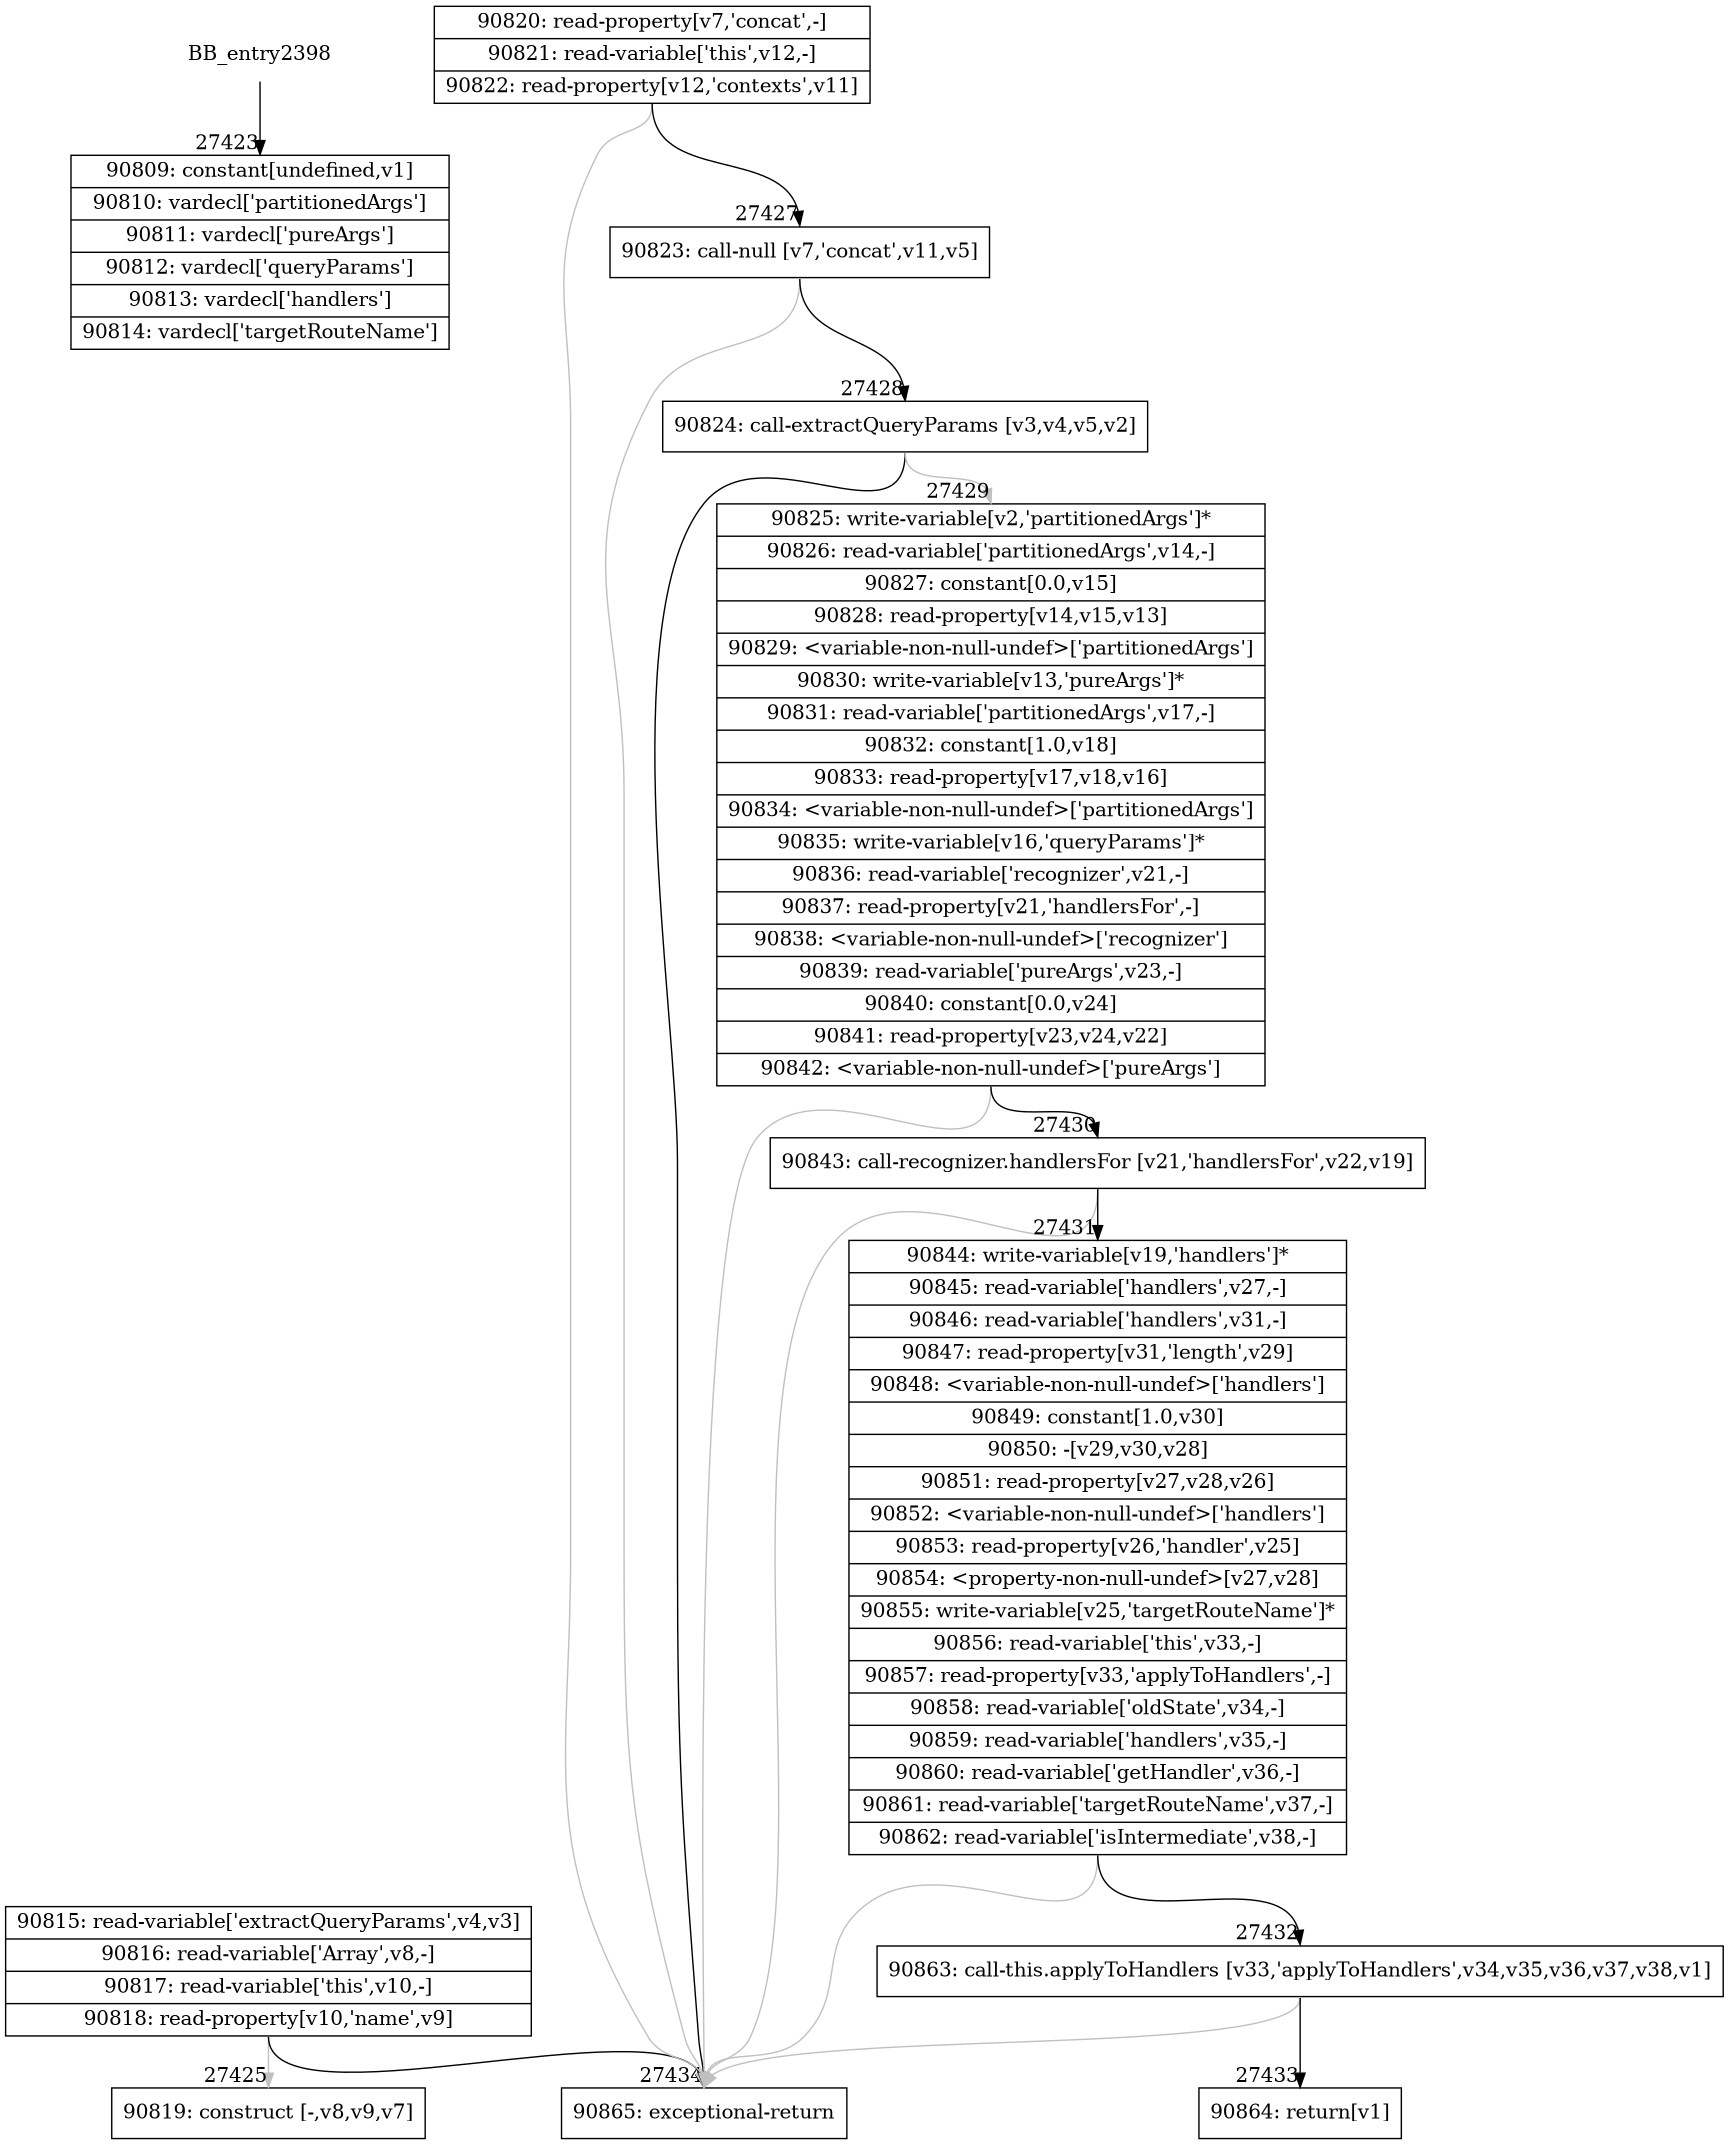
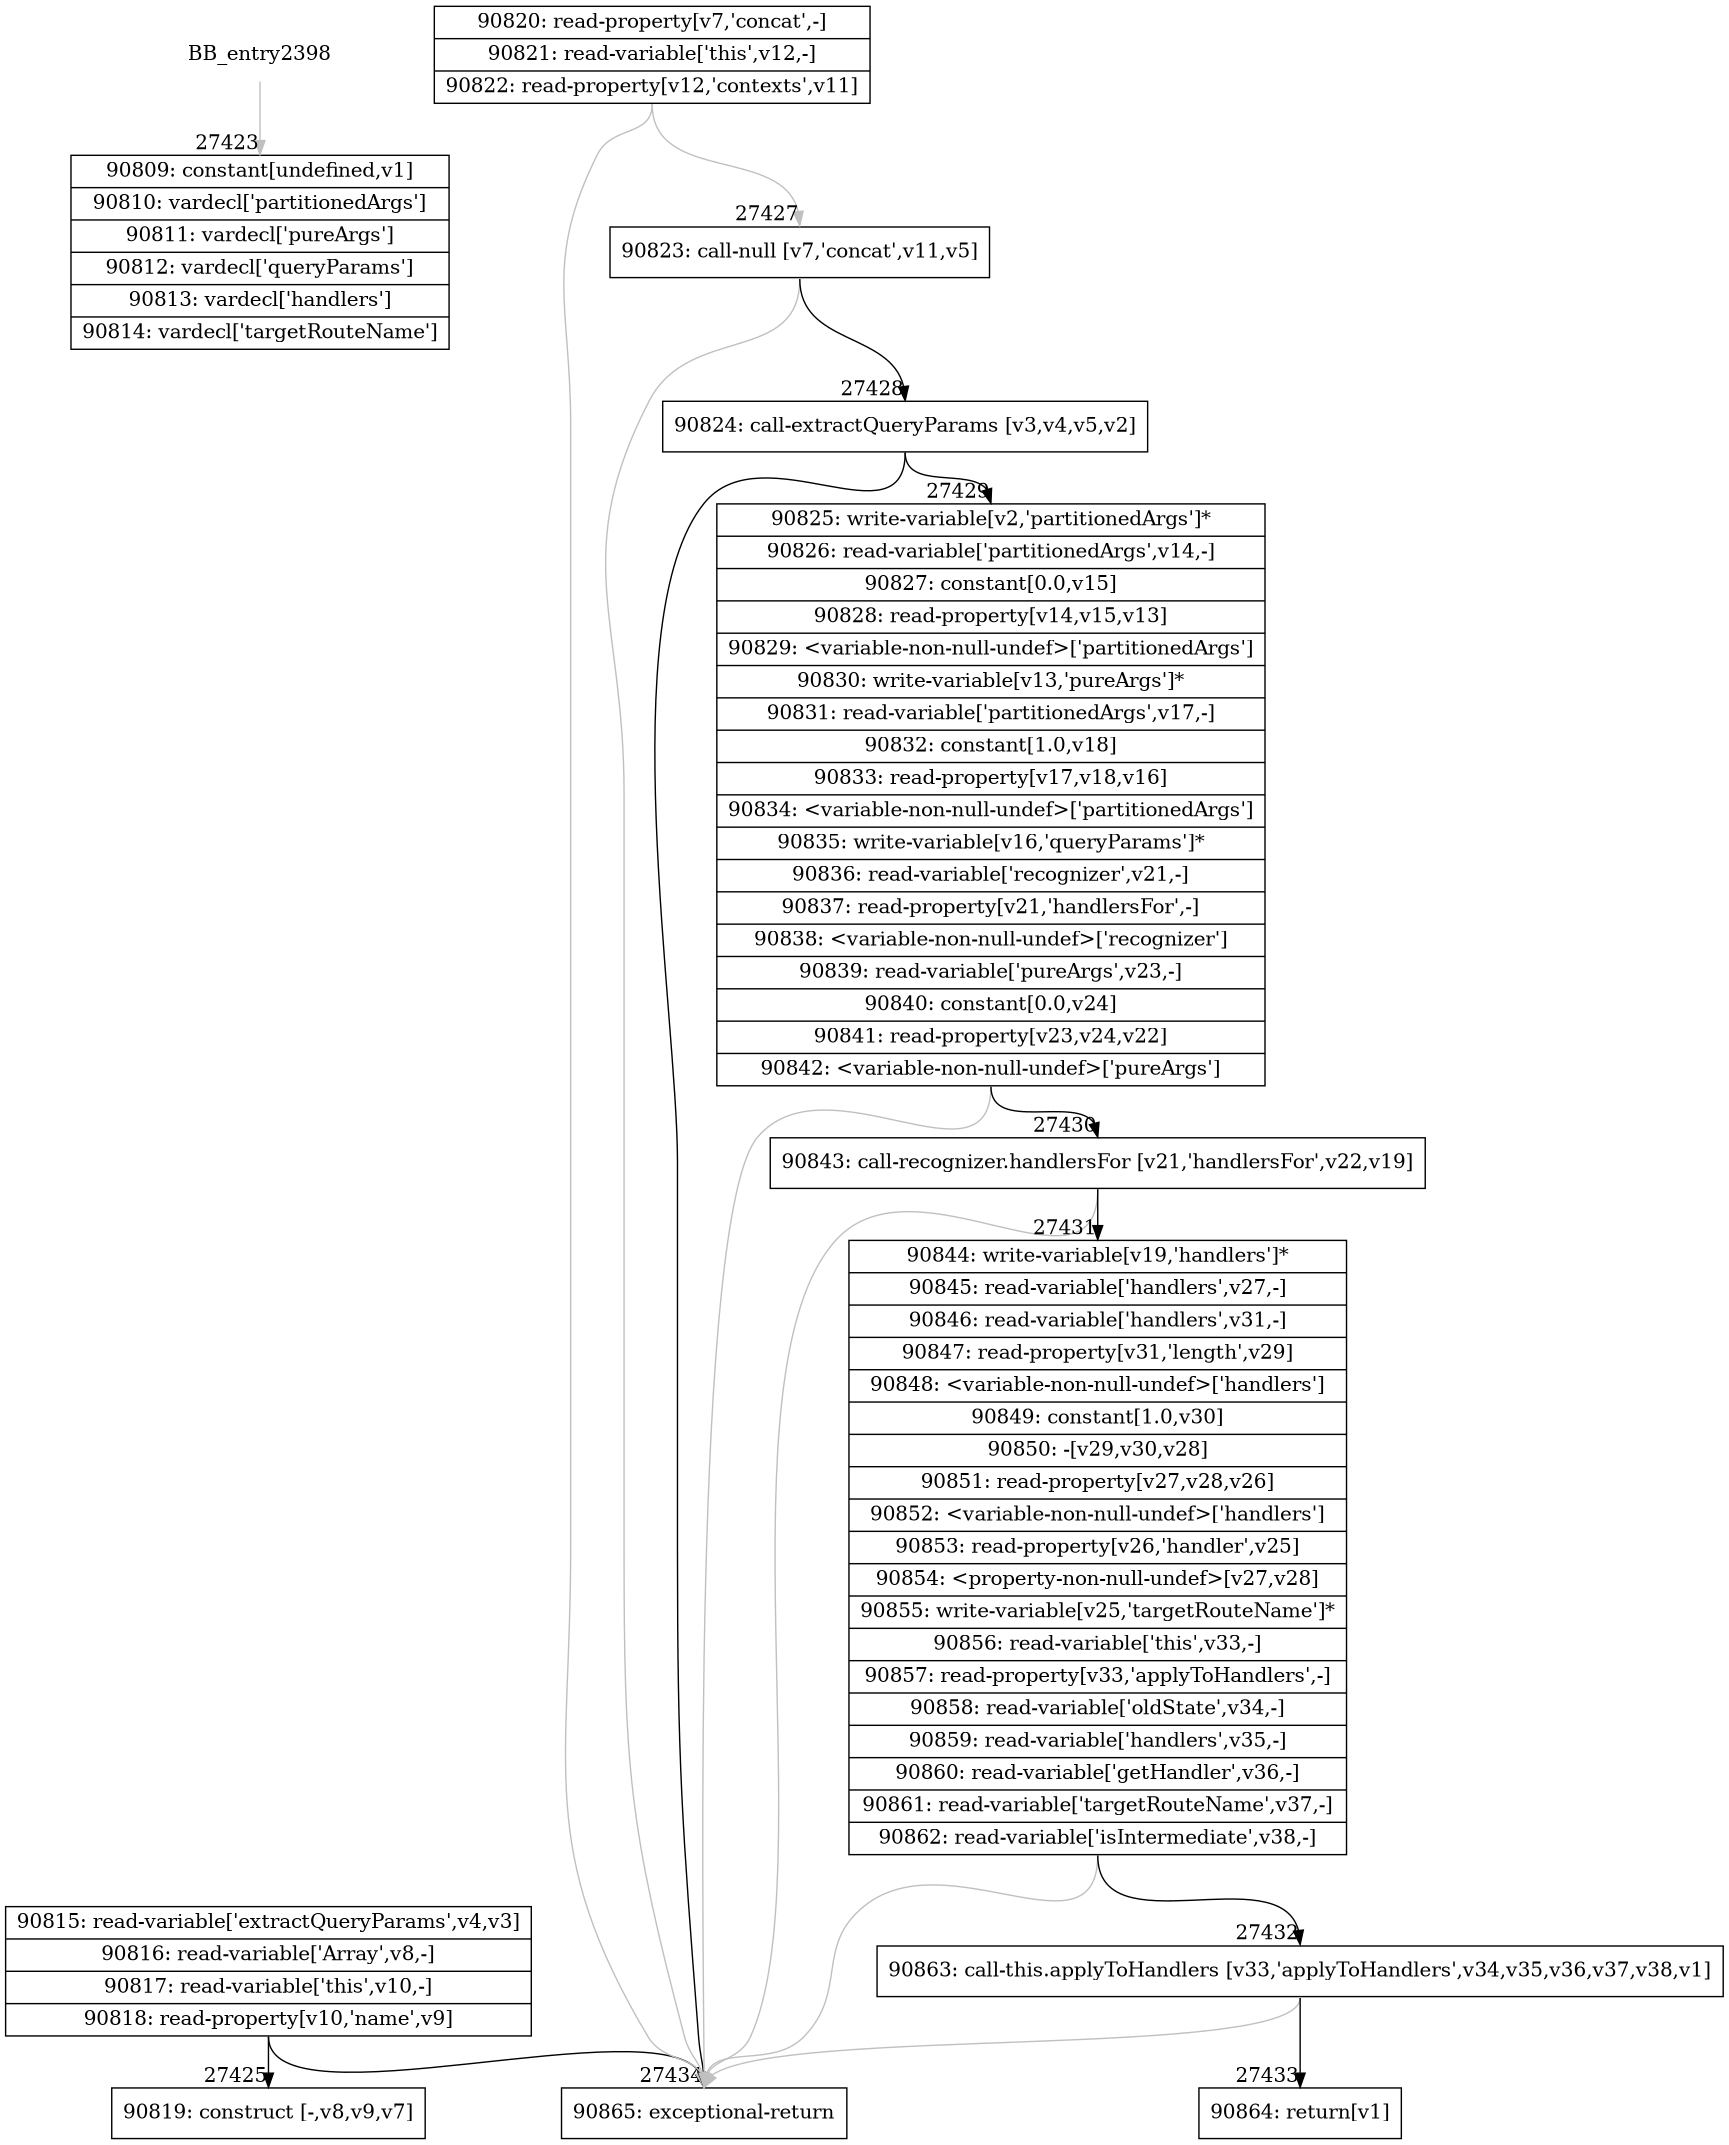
edge "BB_entry2398" -> "90809: constant[undefined,v1]": color black -> gray
edge "90820: read-property[v7,'concat',-]" -> "90823: call-null [v7,'concat',v11,v5]": color black -> gray
edge "90824: call-extractQueryParams [v3,v4,v5,v2]" -> "90825: write-variable[v2,'partitionedArgs']*": color gray -> black
edge "90815: read-variable['extractQueryParams',v4,v3]" -> "90819: construct [-,v8,v9,v7]": color gray -> black
